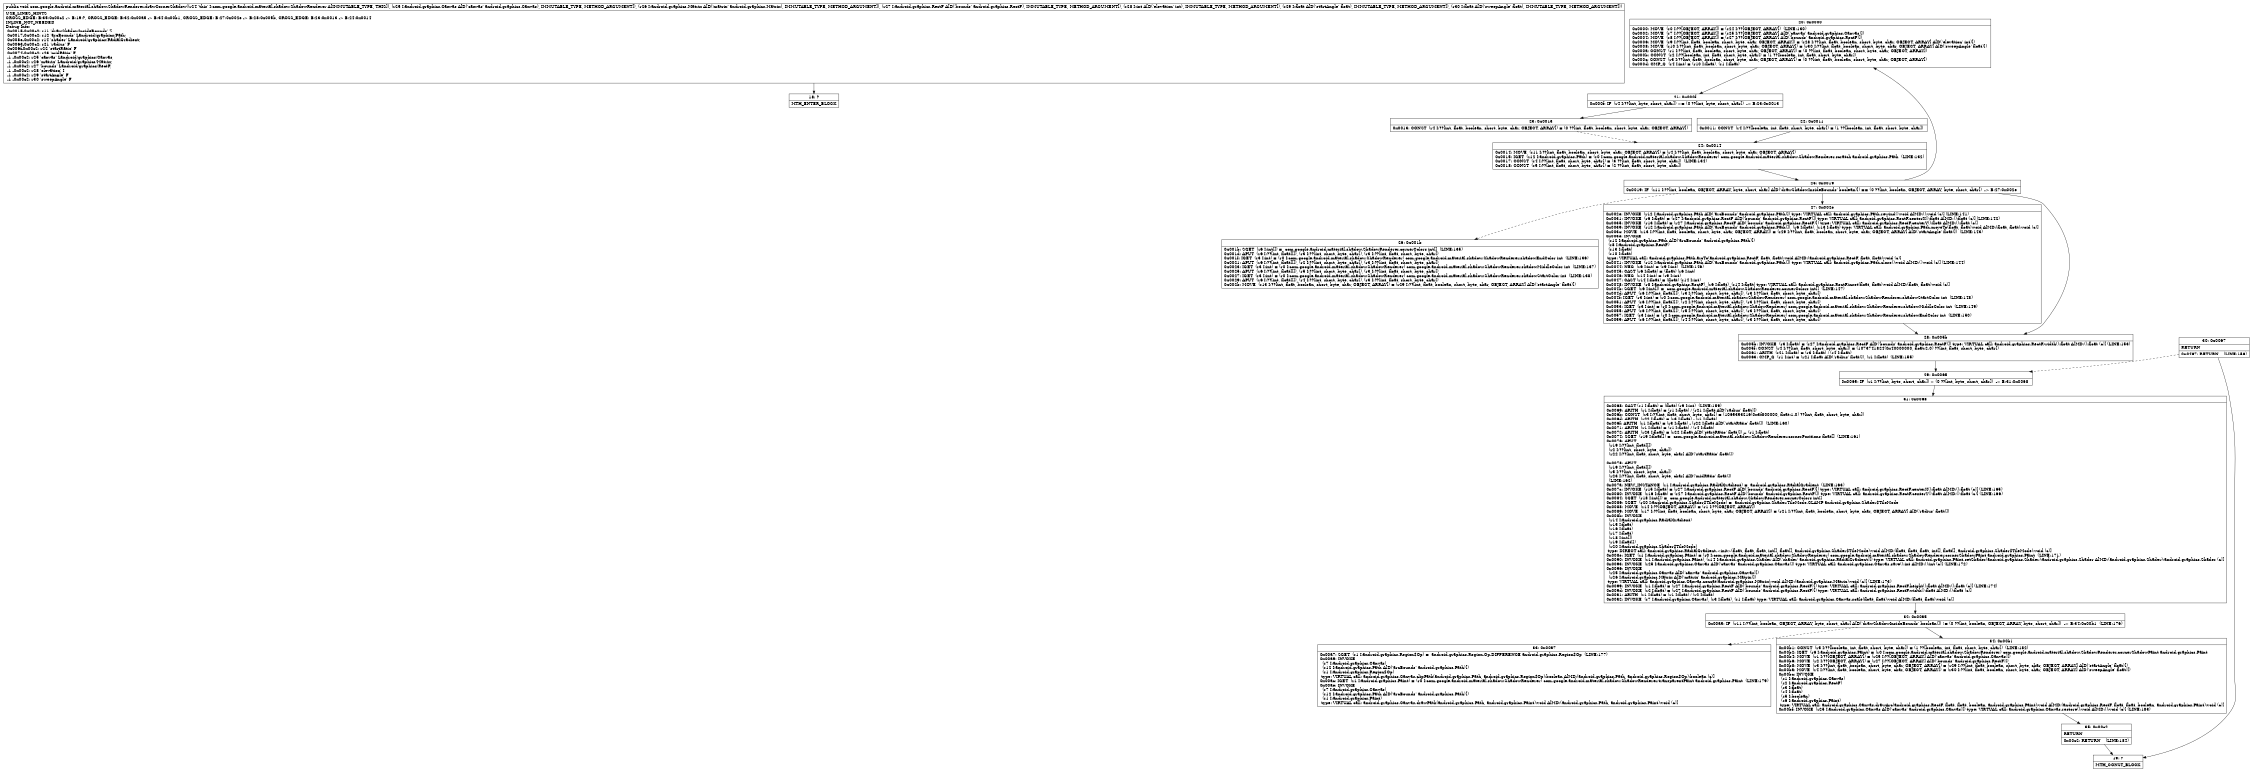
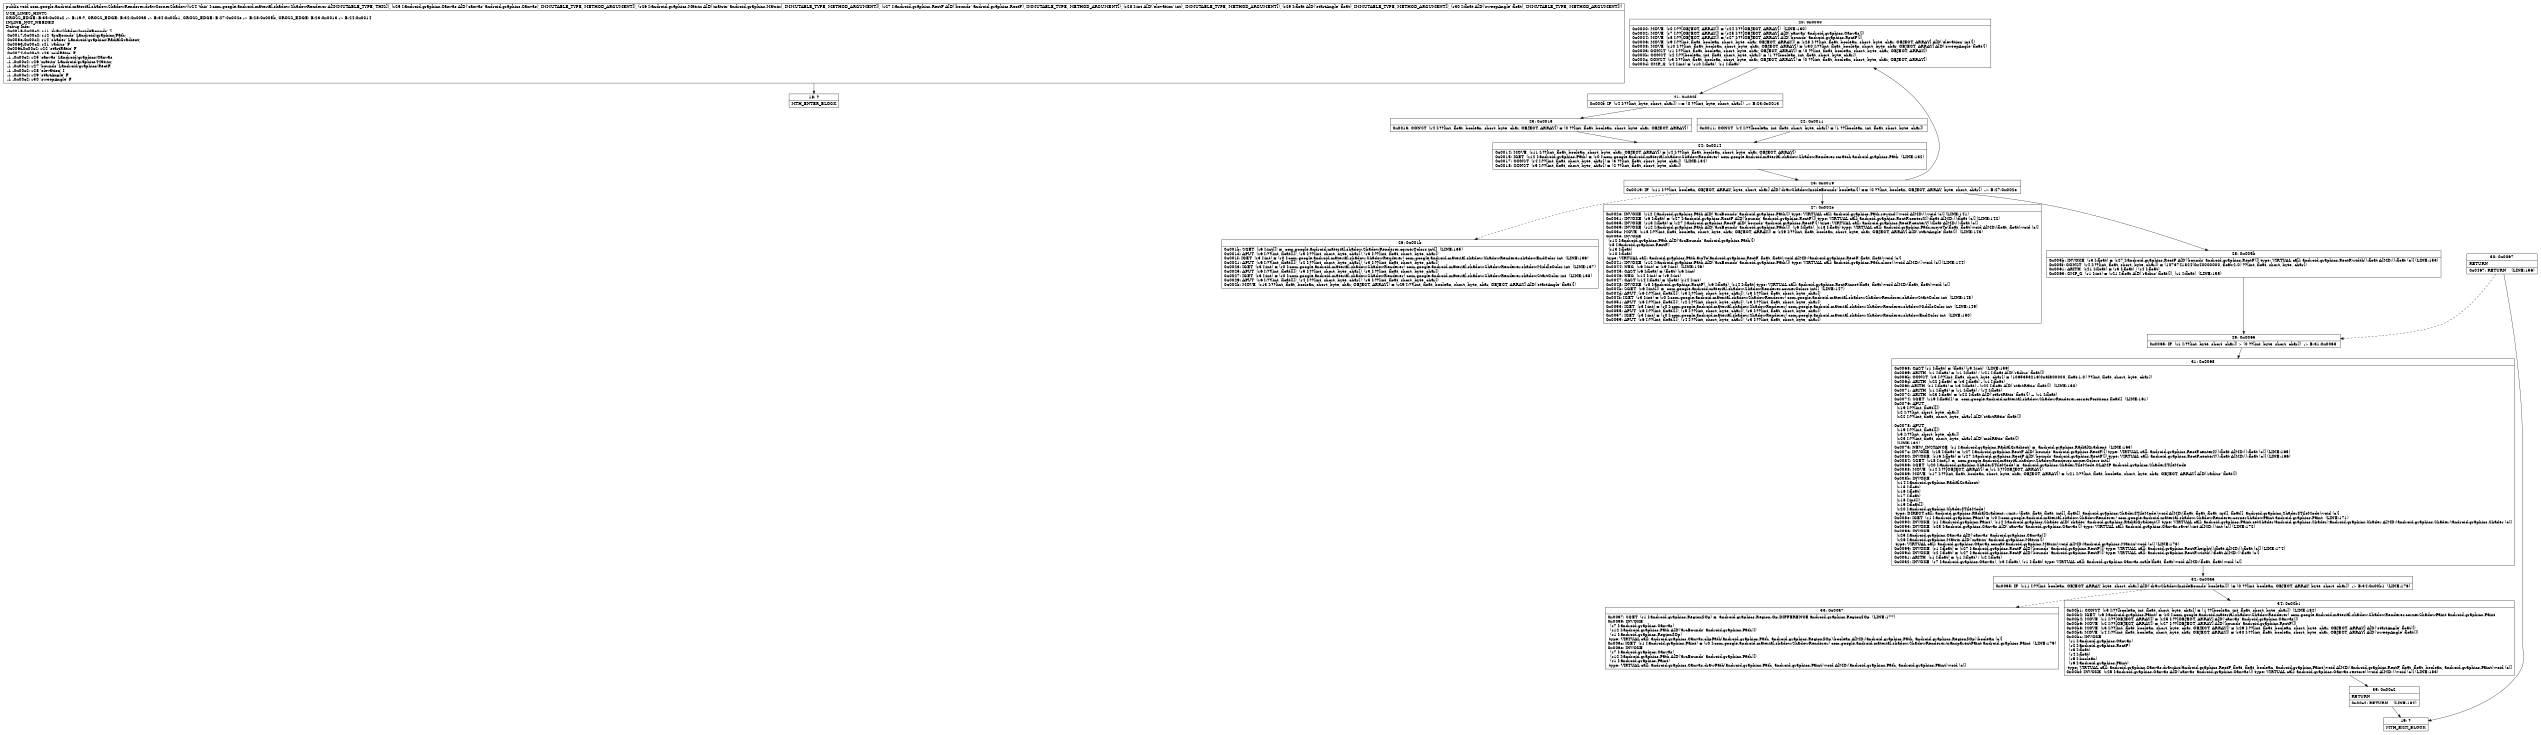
edge "23: 0x0013" -> "24: 0x0014": style dashed -> solid
edge "27: 0x002e" -> "28: 0x005b": removed
node "19: ?": text "MTH_CONST_BLOCK" -> "MTH_EXIT_BLOCK"
